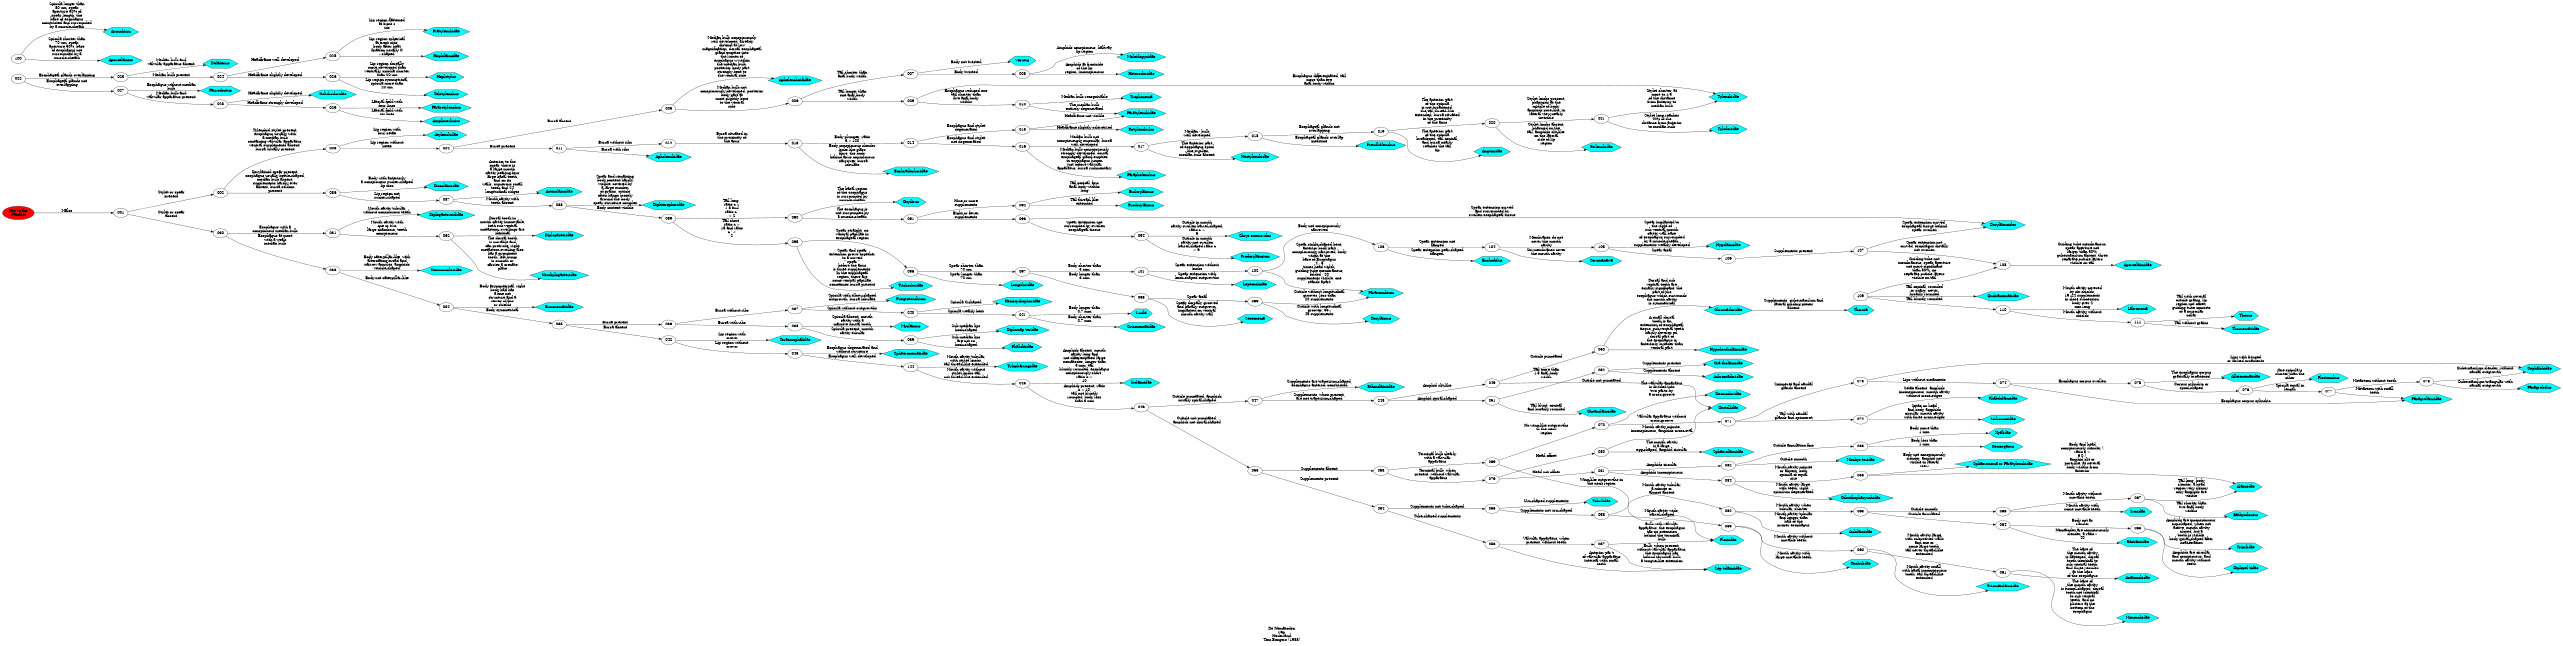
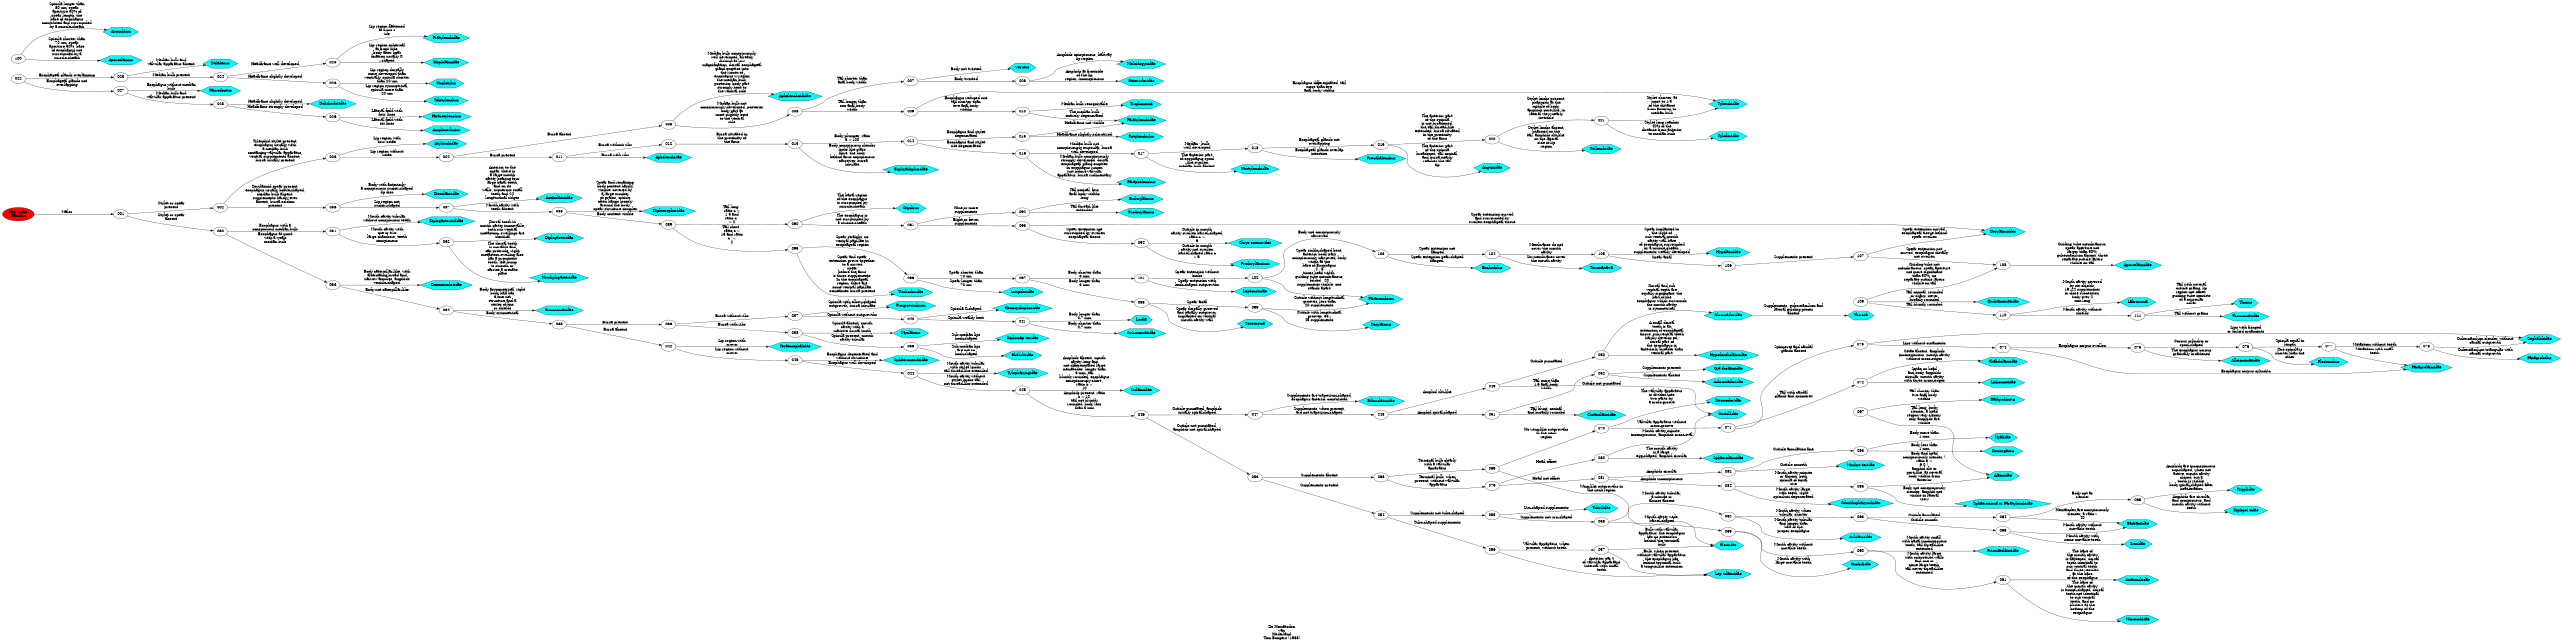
node "144": label "144" -> "044"
node "074": shape ellipse -> hexagon
edge "066" -> "067": now "066" -> "Bastianiidae"
